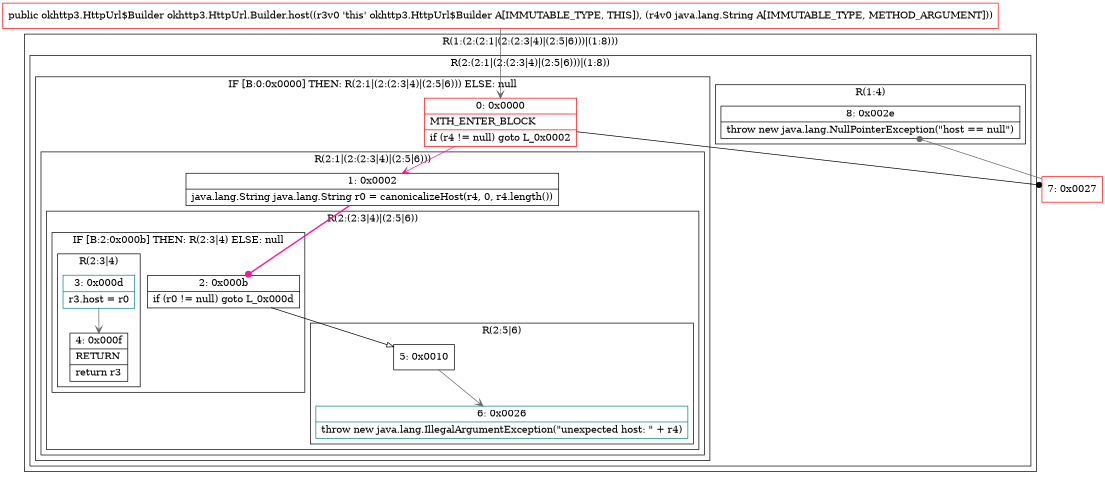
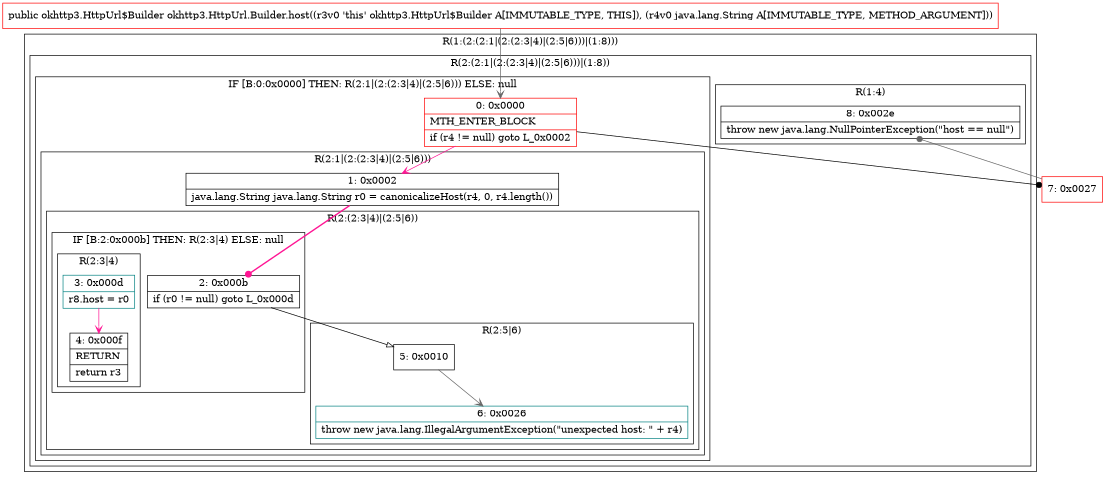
node "3: 0x000d": text "r3.host = r0" -> "r8.host = r0"
edge "3: 0x000d" -> "4: 0x000f": color gray40 -> deeppink
